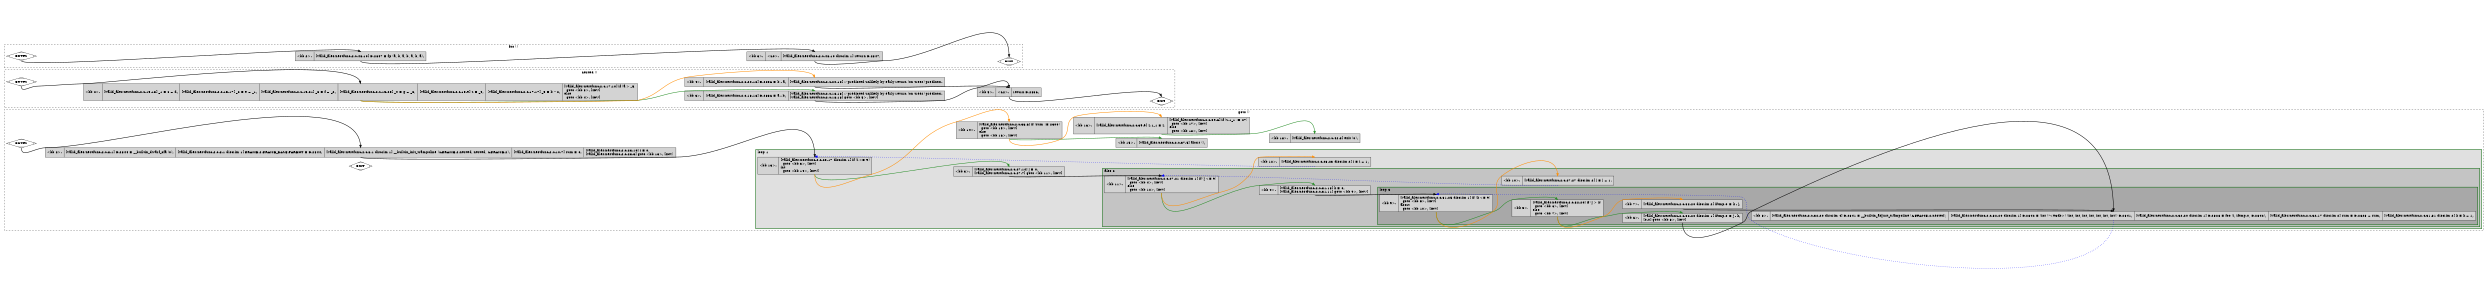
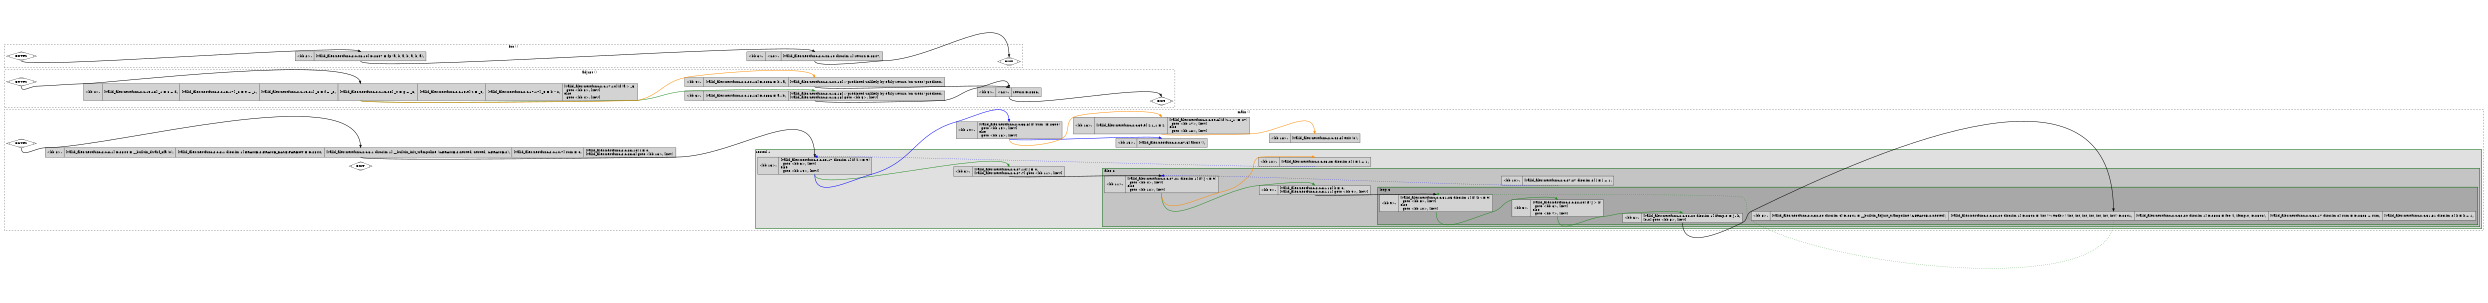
cluster "nested ()": label "nested ()" -> "adjust ()"
cluster "goto ()": label "goto ()" -> "main ()"
edge "<bb 16>:" -> "<bb 18>:": color forestgreen -> darkorange
edge "<bb 14>:" -> "<bb 15>:": color forestgreen -> blue
cluster "loop 1": label "loop 1" -> "nested 1"
edge "<bb 13>:" -> "<bb 14>:": color darkorange -> blue
node "<bb 13>:": text "int" -> "else"
edge "<bb 9>:" -> "<bb 10>:": removed
node "<bb 7>:": removed
node "<bb 9>:": text "abort" -> "else"
edge "<bb 8>:" -> "<bb 9>:": color blue -> forestgreen
